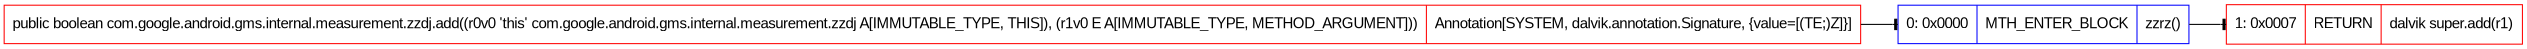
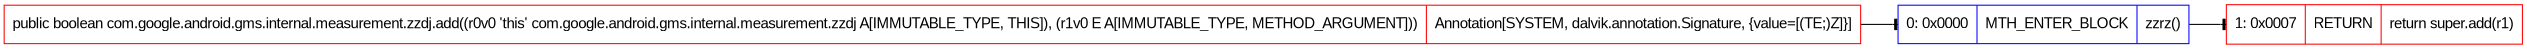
node "1: 0x0007": text "dalvik super.add(r1)" -> "return super.add(r1)"
